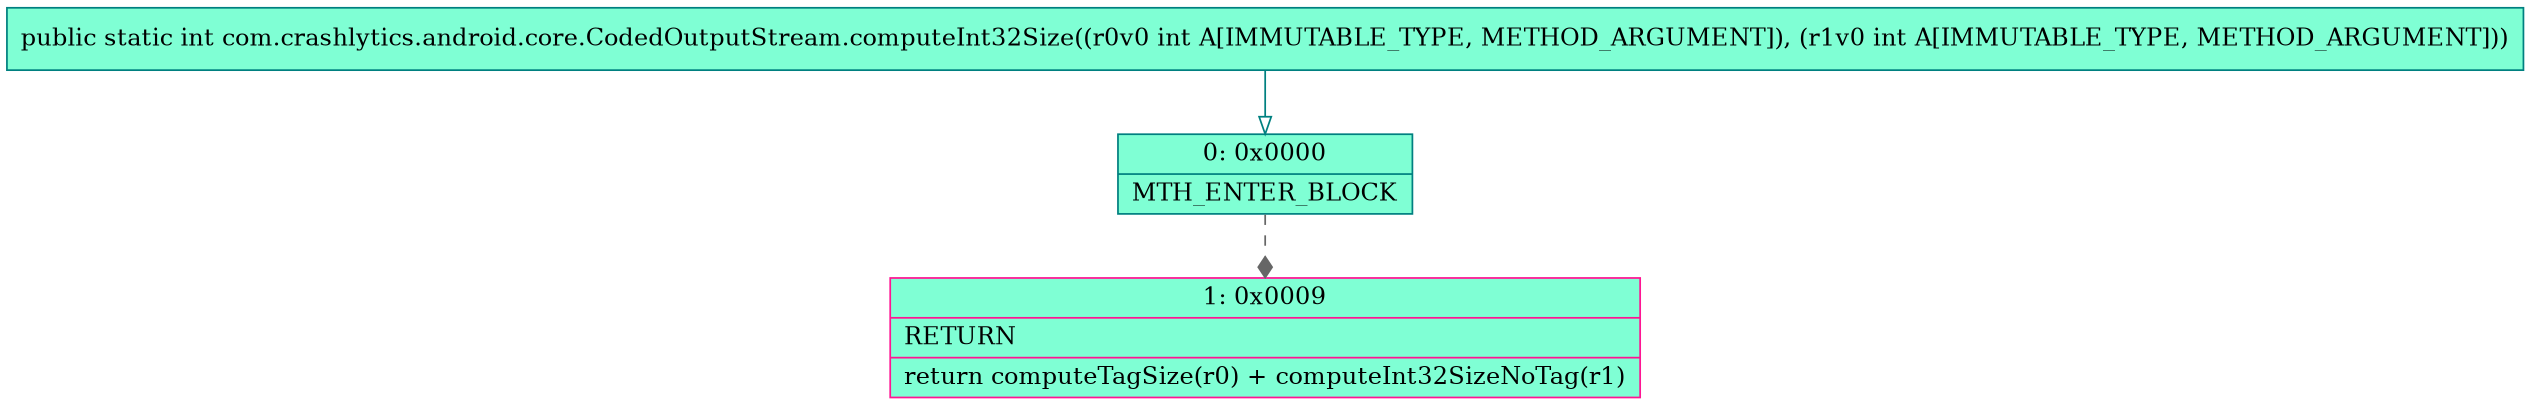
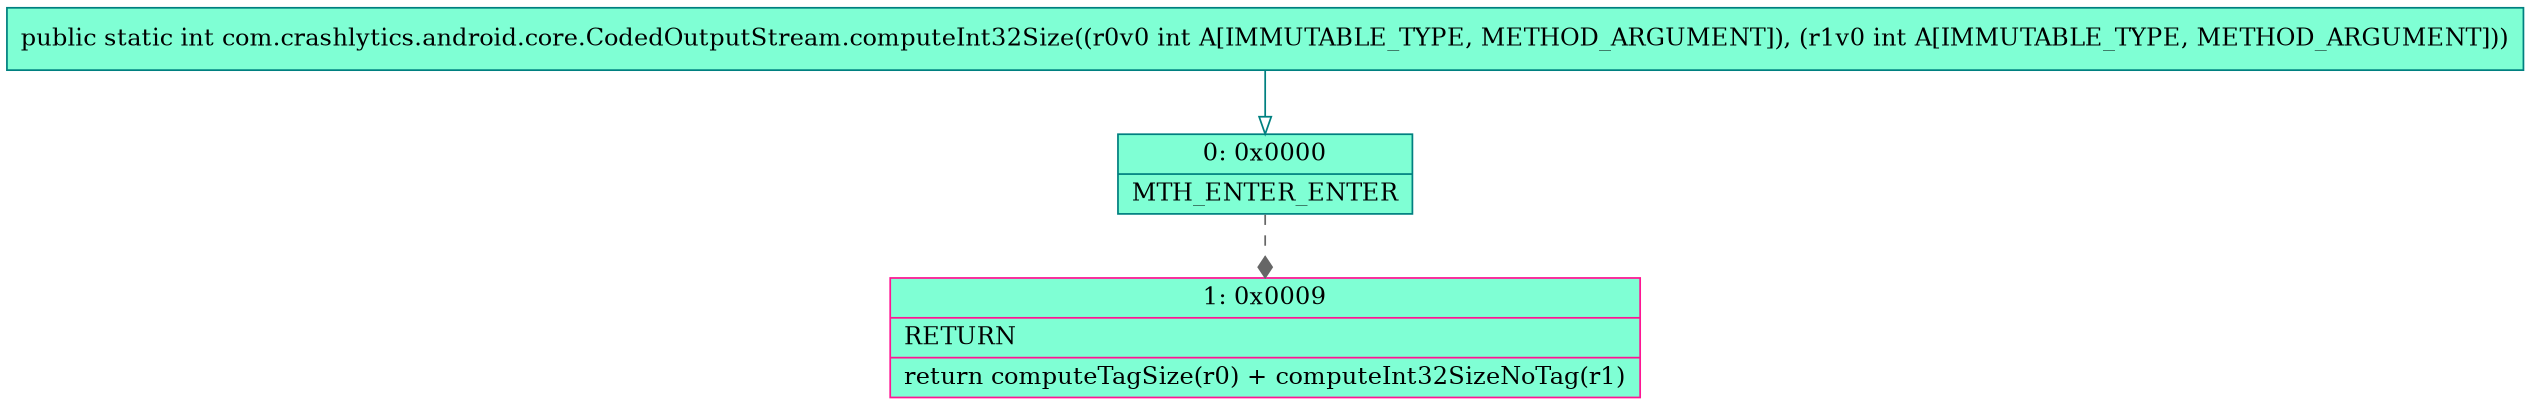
node "0: 0x0000": text "MTH_ENTER_BLOCK" -> "MTH_ENTER_ENTER"
